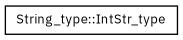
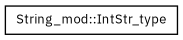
node "String_type::IntStr_type": label "String_type::IntStr_type" -> "String_mod::IntStr_type"
